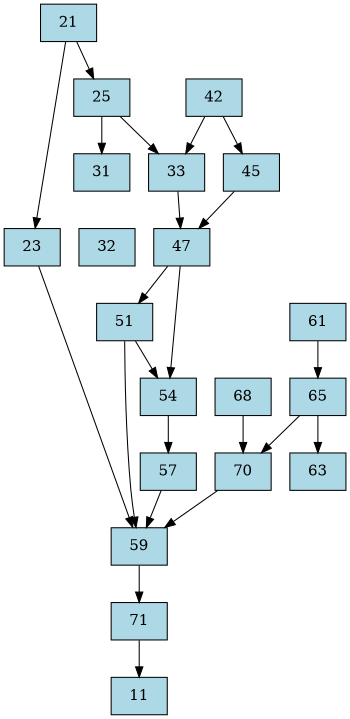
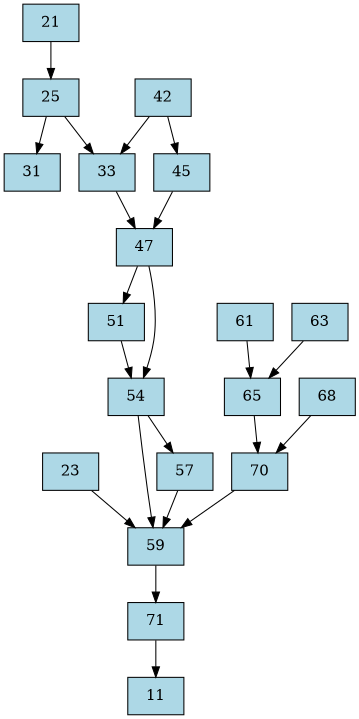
edge "21" -> "23": removed
node "32": removed
edge "51" -> "59": now "54" -> "59"
edge "65" -> "63": reversed
